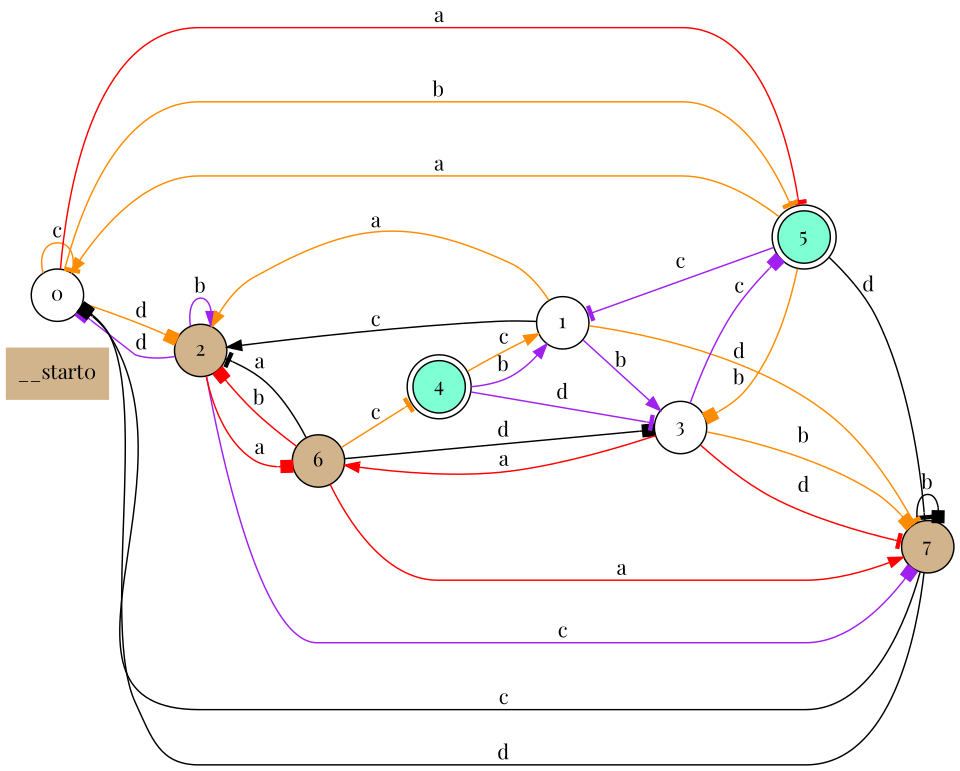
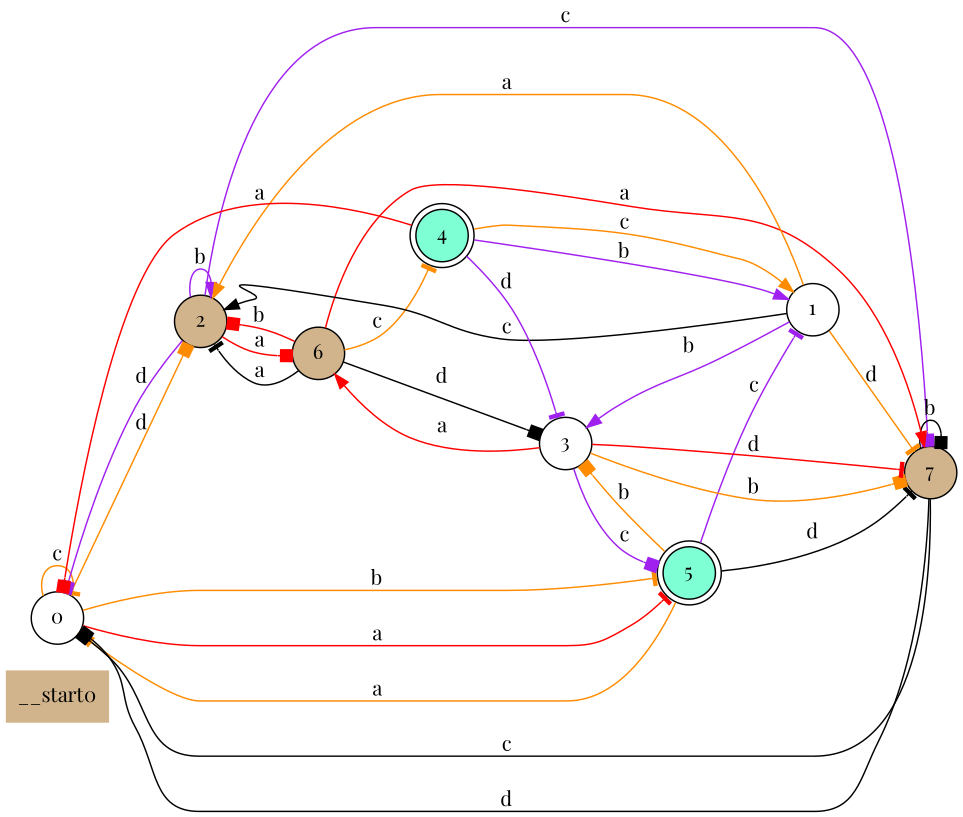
edge "4" -> "0": added, label "a"
